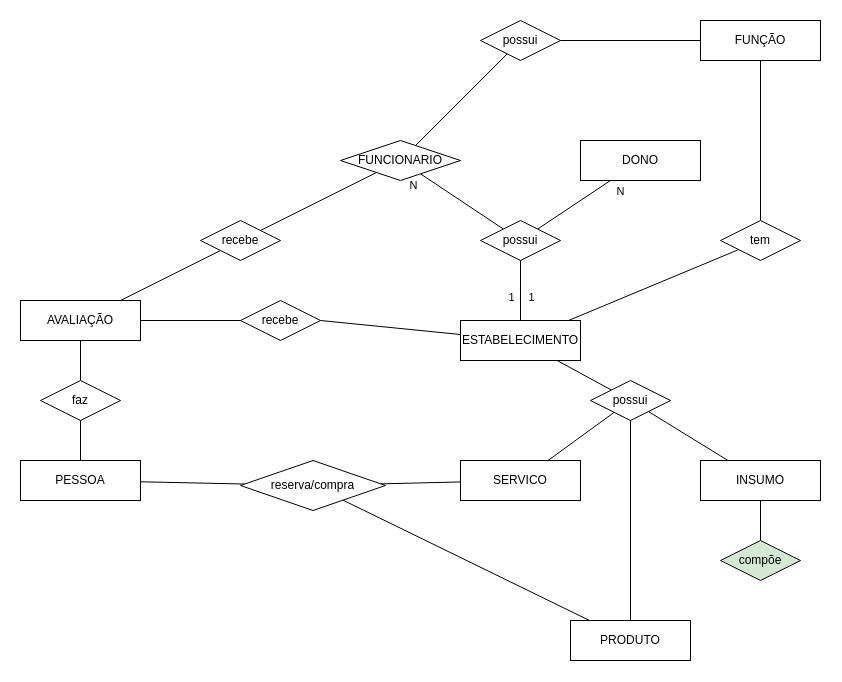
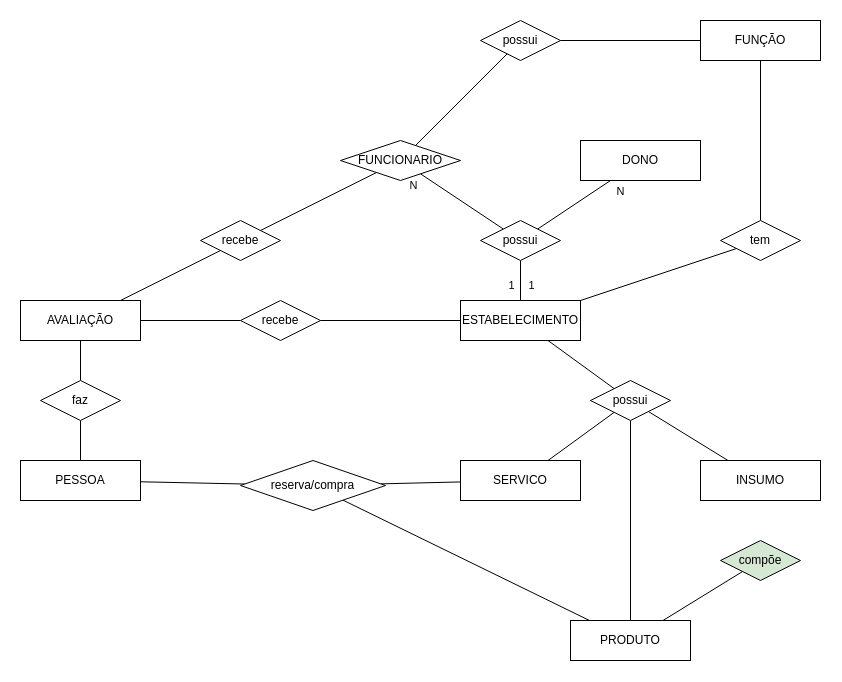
node "ESTABELECIMENTO": moved (521, 341) -> (521, 321)
edge "INSUMO" -- "compõe": removed
edge "compõe" -- "PRODUTO": added
